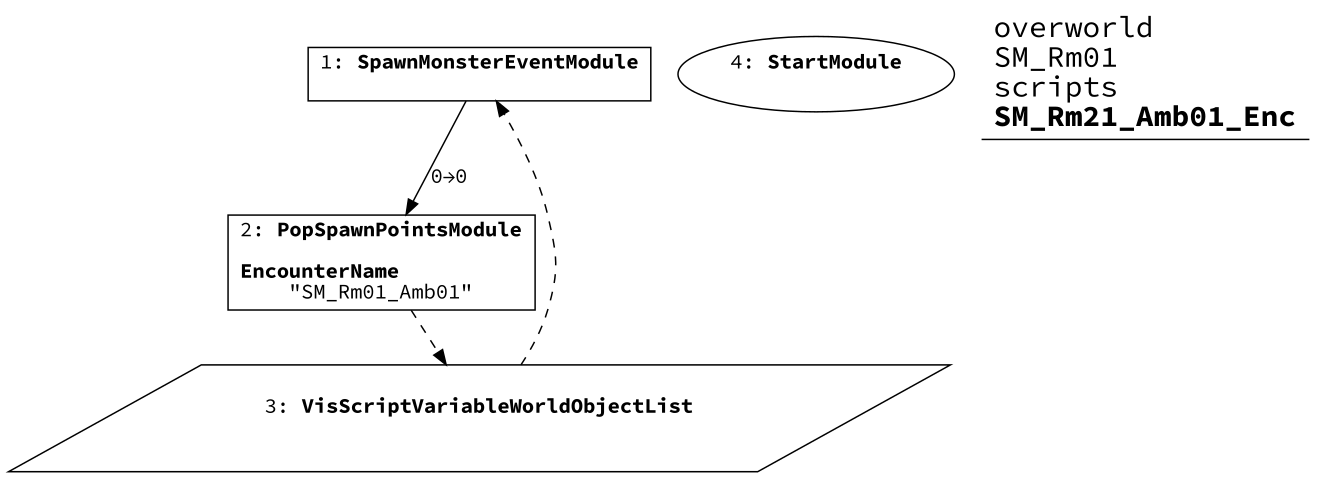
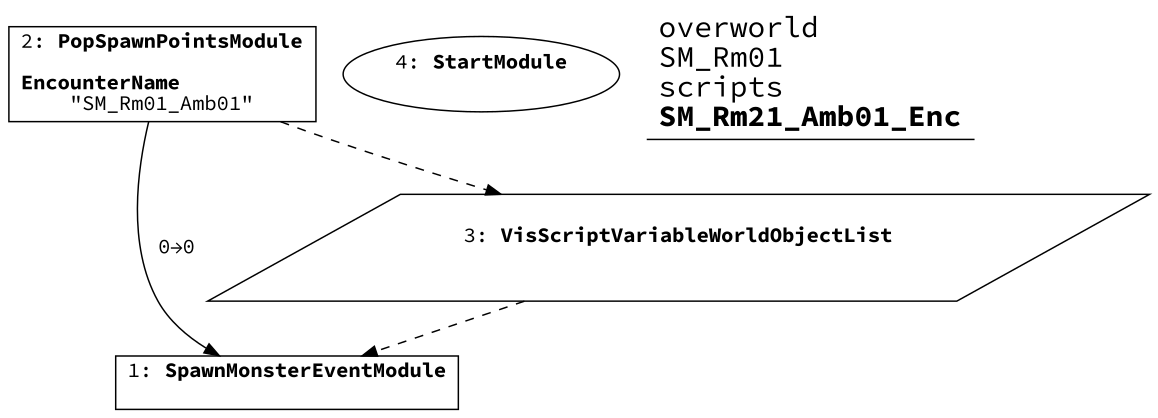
edge "1:" -> "2:": reversed
